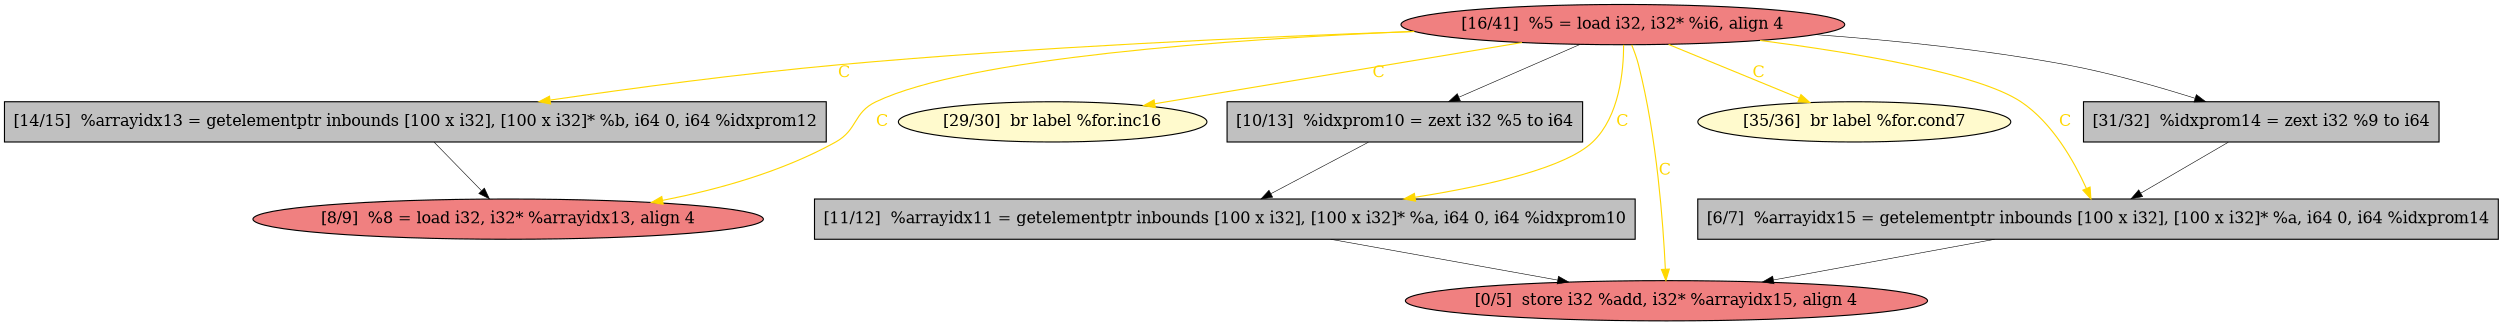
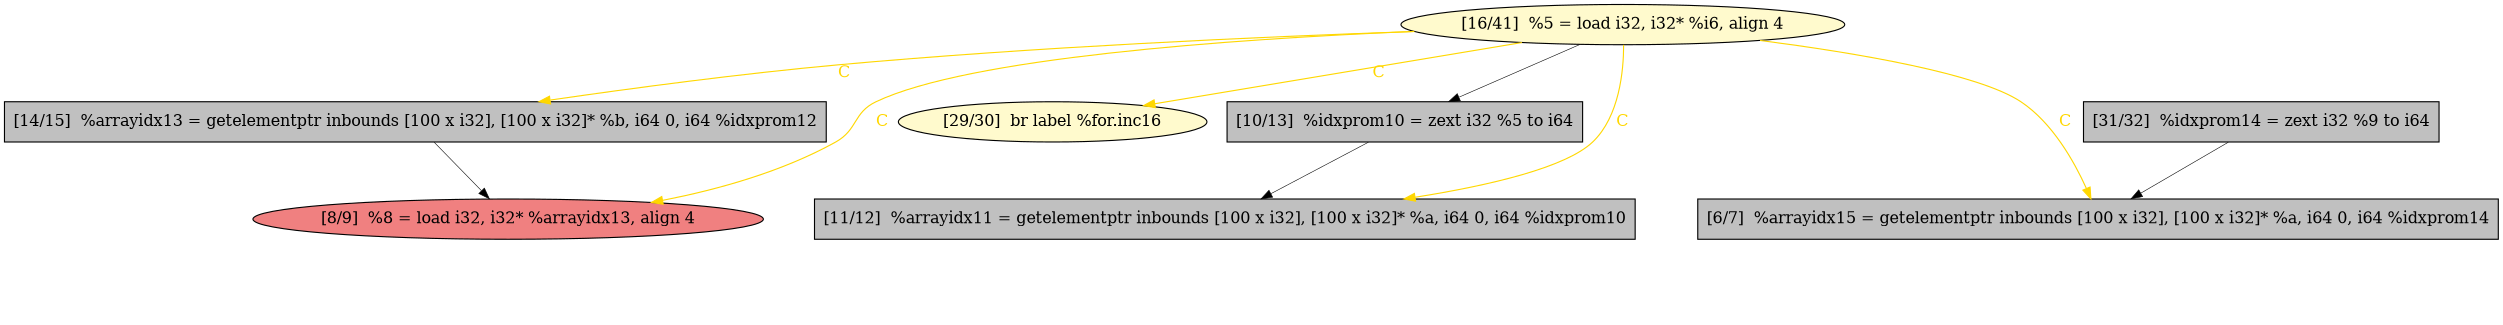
node "[16/41]  %5 = load i32, i32* %i6, align 4": fillcolor lightcoral -> lemonchiffon
edge "[16/41]  %5 = load i32, i32* %i6, align 4" -> "[31/32]  %idxprom14 = zext i32 %9 to i64": removed
node "[35/36]  br label %for.cond7": removed
node "[0/5]  store i32 %add, i32* %arrayidx15, align 4": removed
